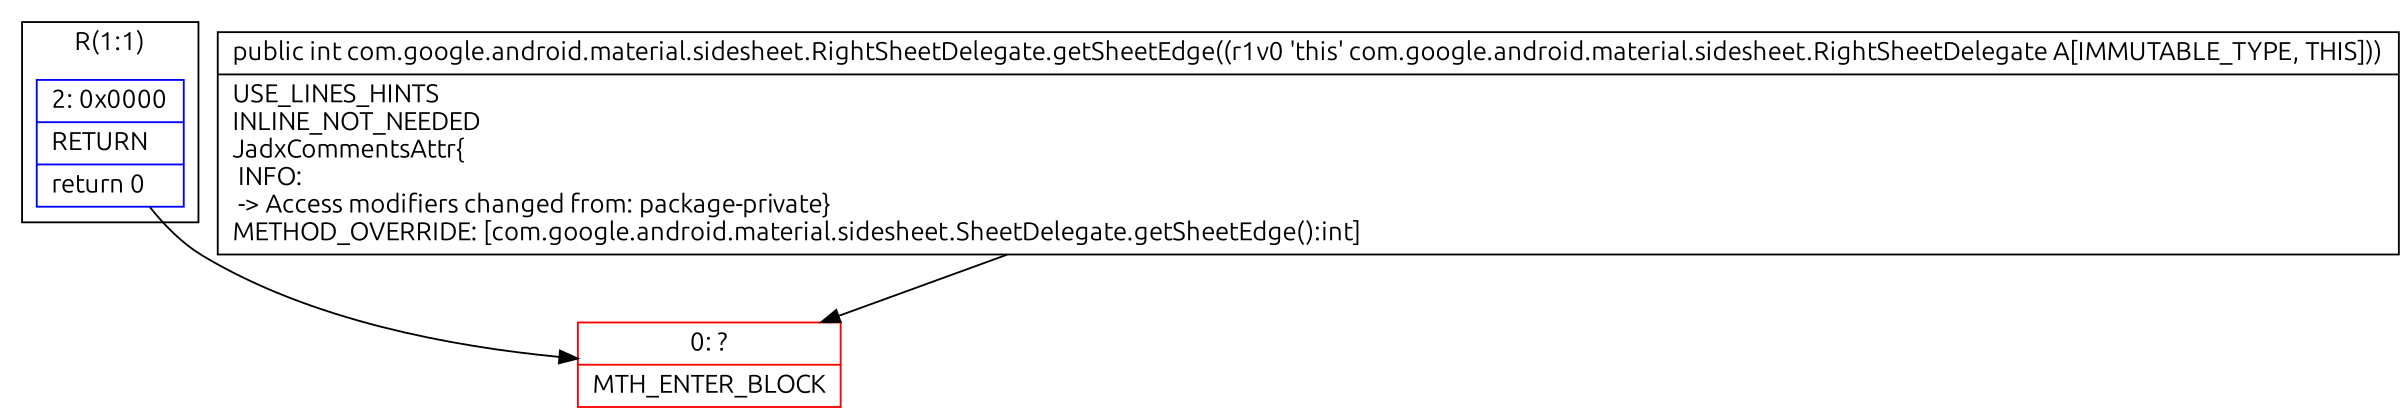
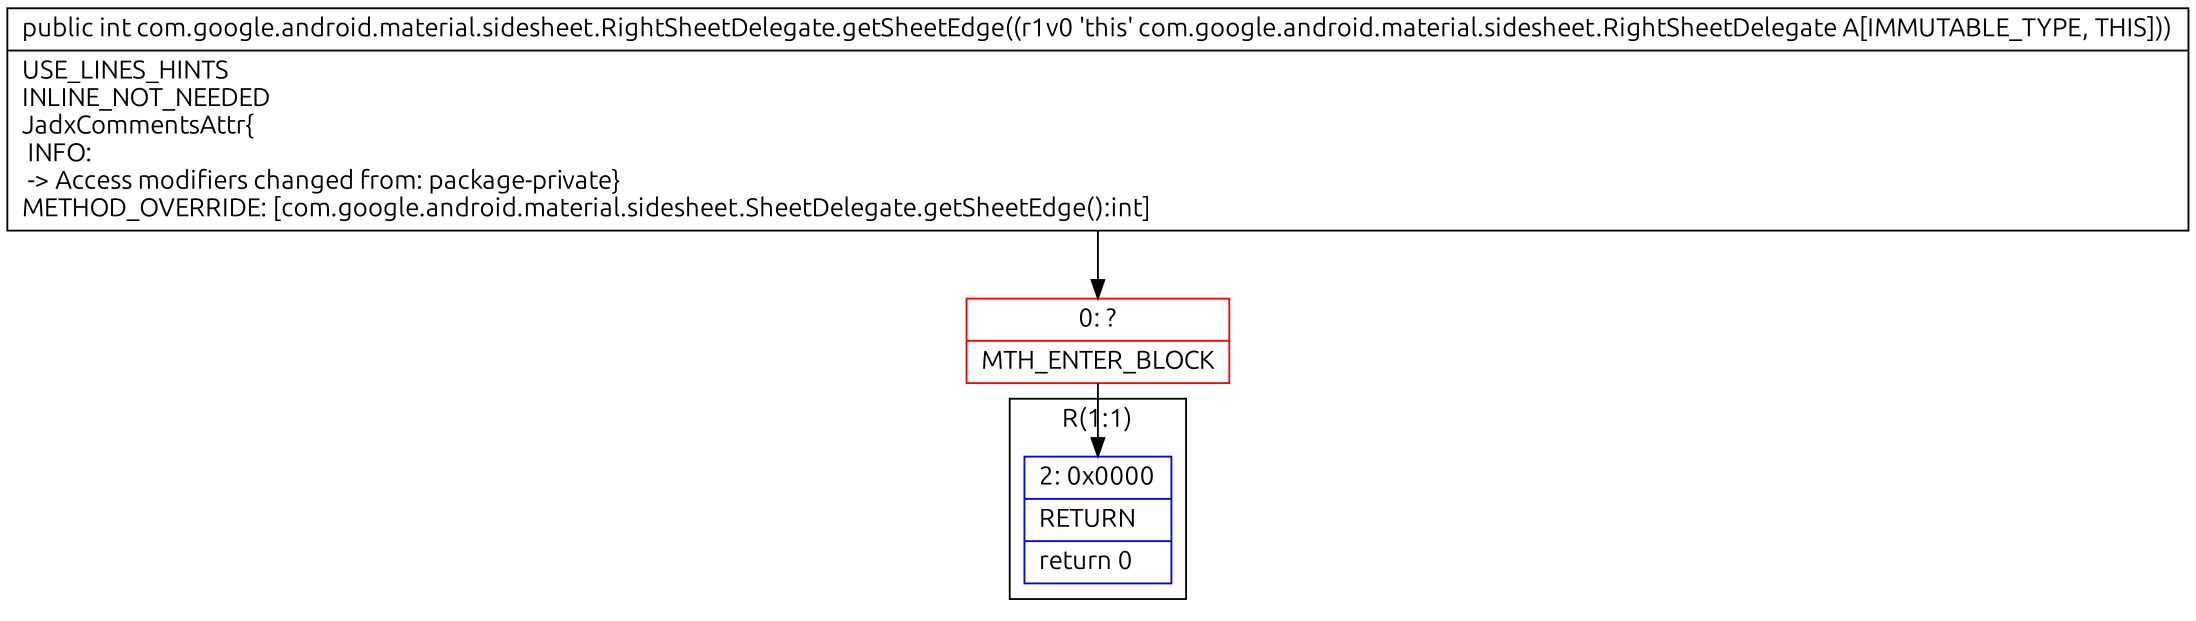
edge "2: 0x0000" -> "0: ?": reversed
